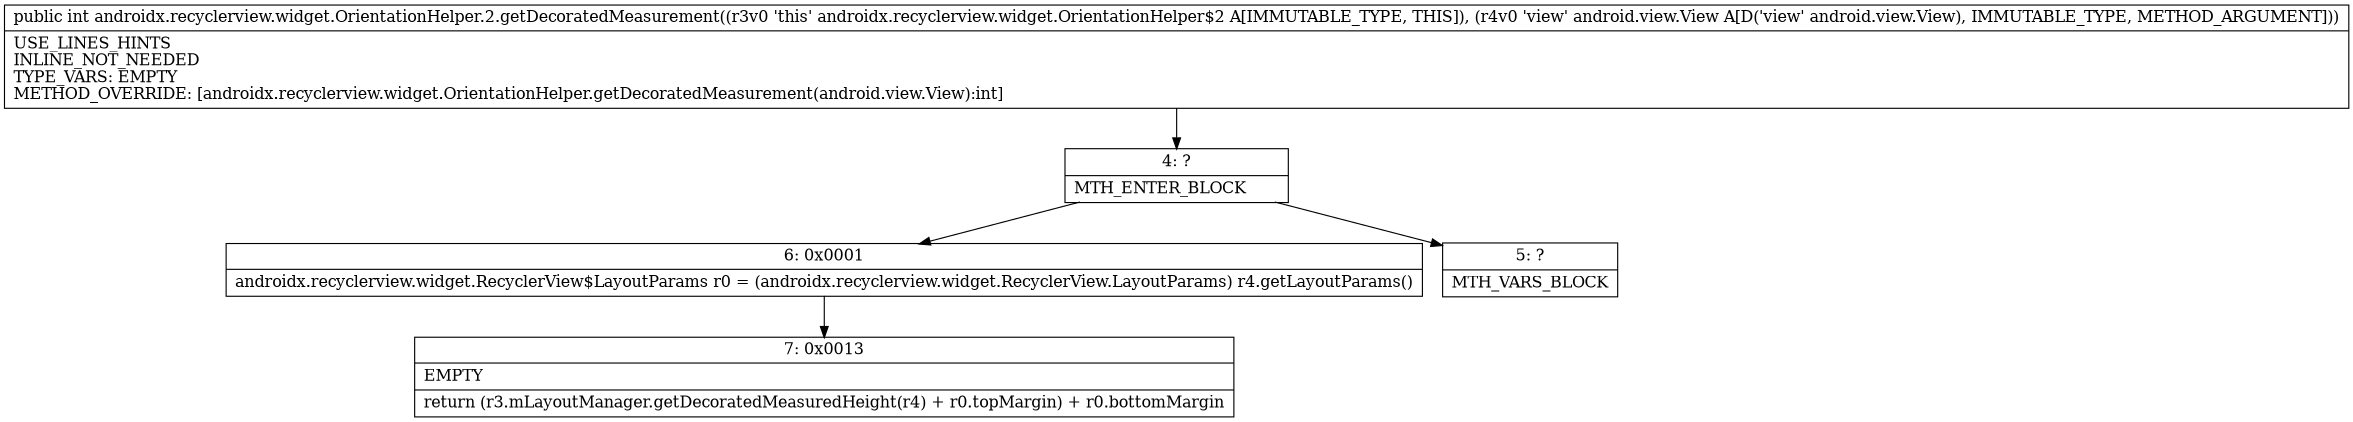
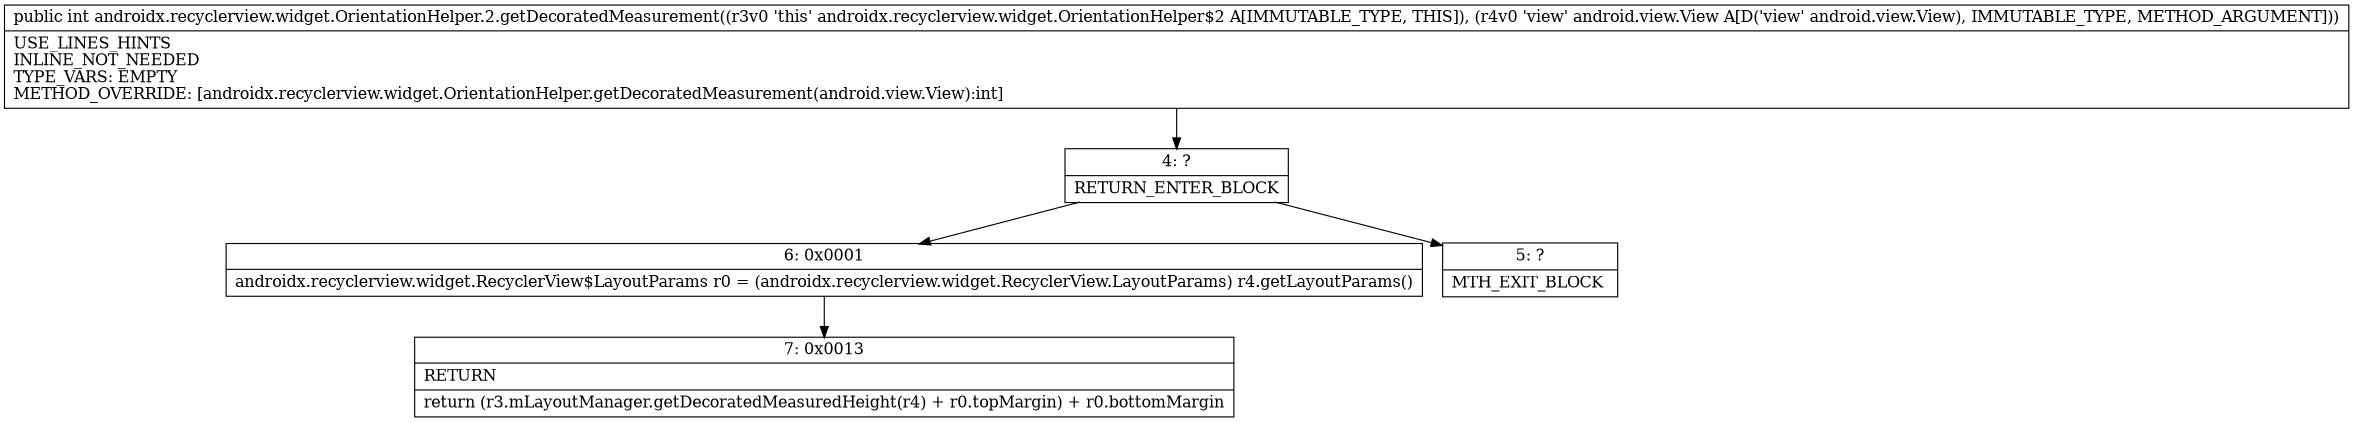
node "4: ?": text "MTH_ENTER_BLOCK" -> "RETURN_ENTER_BLOCK"
node "5: ?": text "MTH_VARS_BLOCK" -> "MTH_EXIT_BLOCK"
node "7: 0x0013": text "EMPTY" -> "RETURN"
